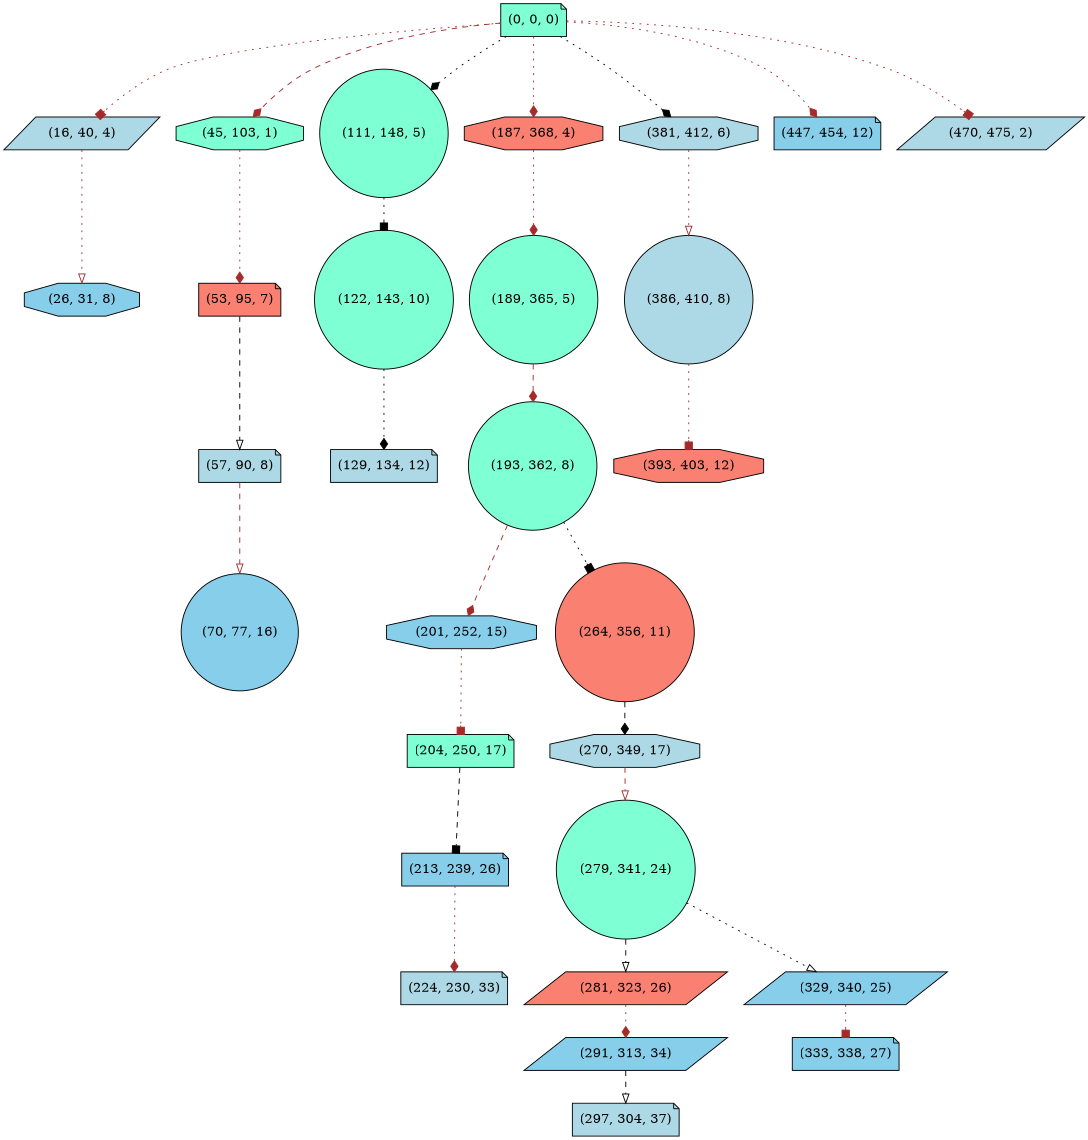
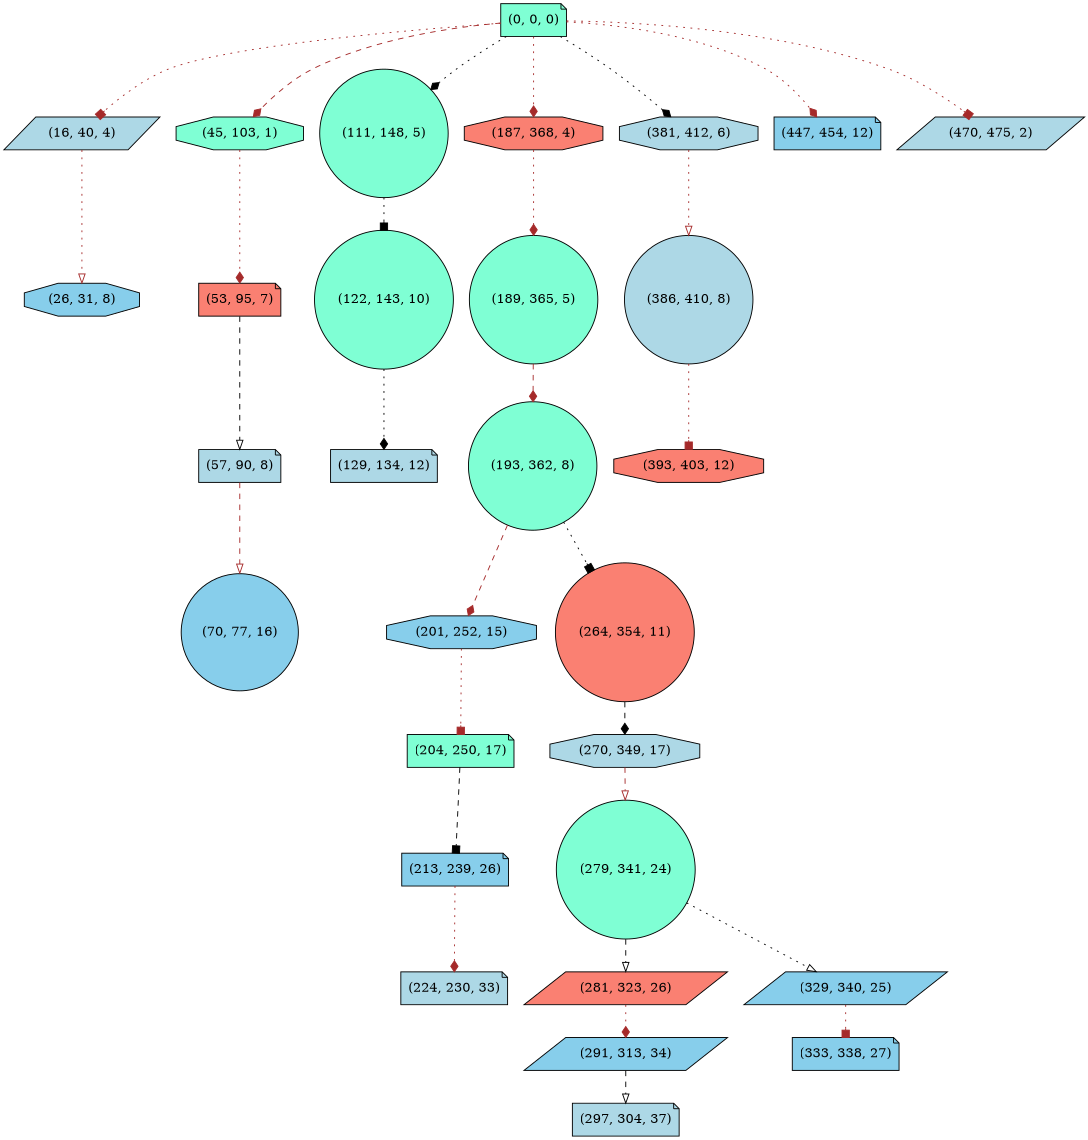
node "(264, 356, 11)": label "(264, 356, 11)" -> "(264, 354, 11)"
